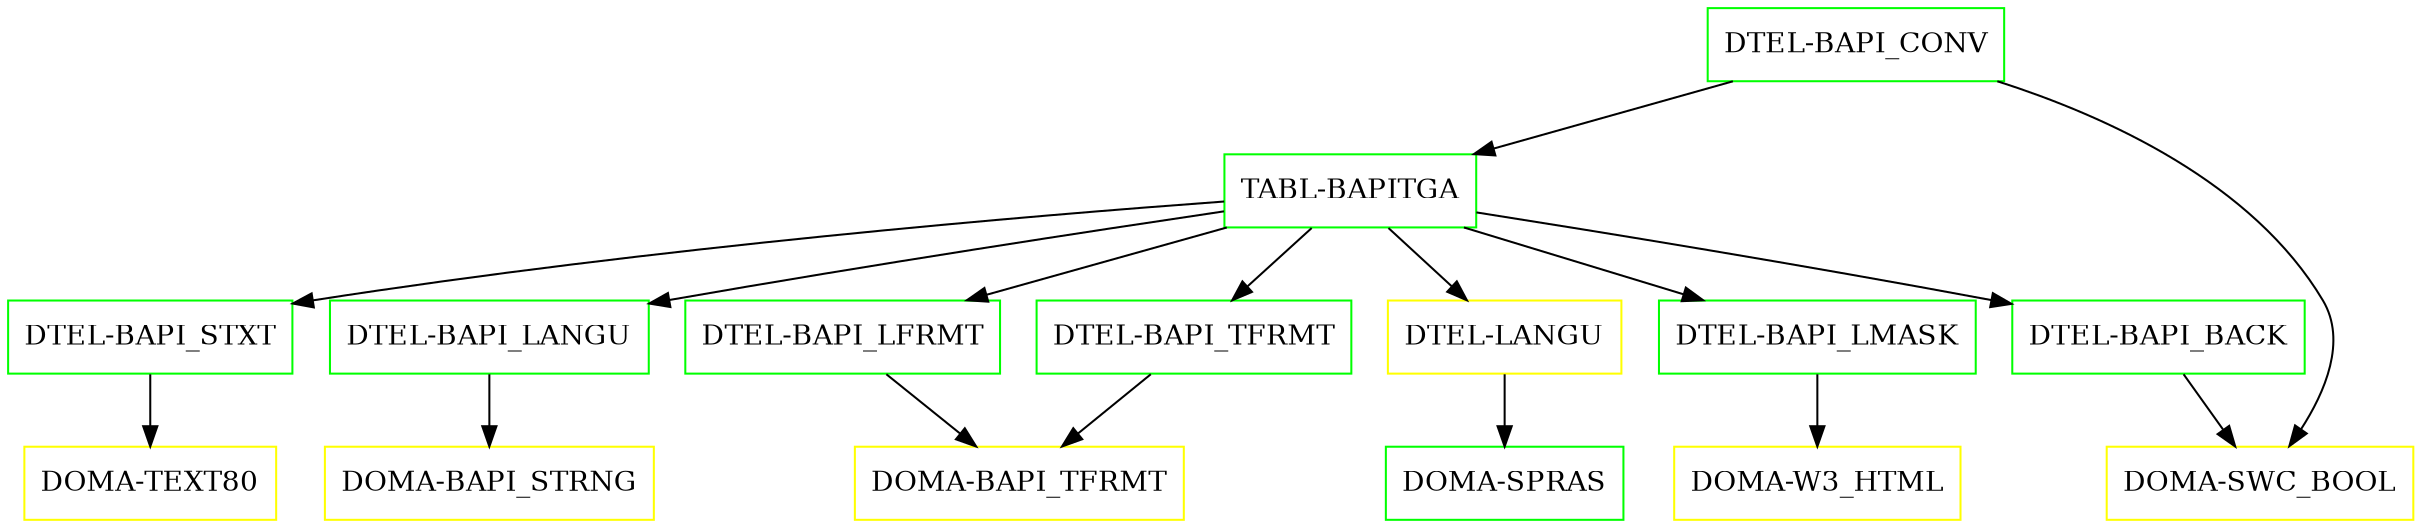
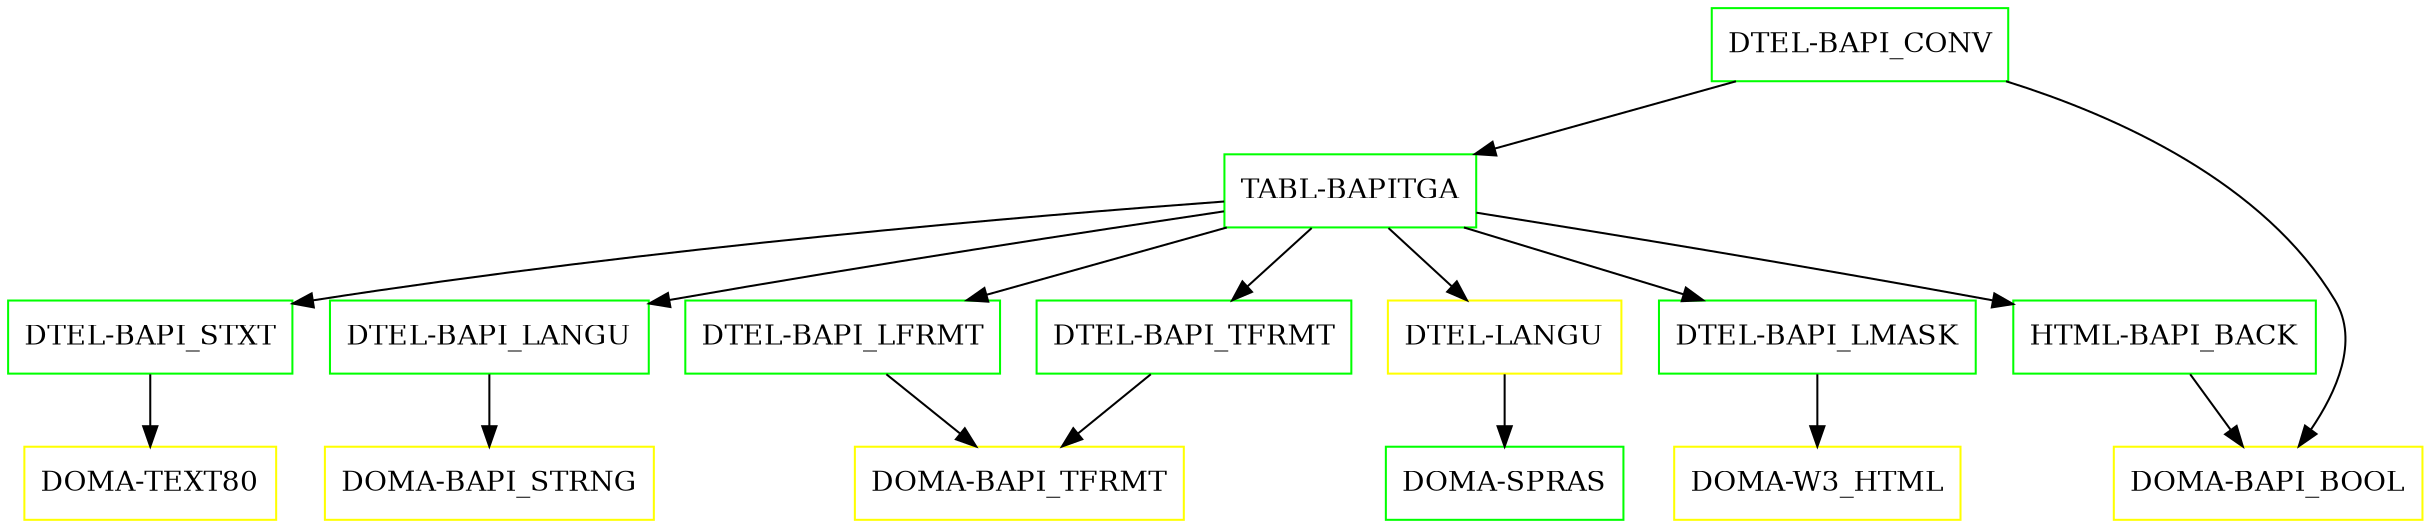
node "DTEL-BAPI_BACK": label "DTEL-BAPI_BACK" -> "HTML-BAPI_BACK"
node "DOMA-SWC_BOOL": label "DOMA-SWC_BOOL" -> "DOMA-BAPI_BOOL"
